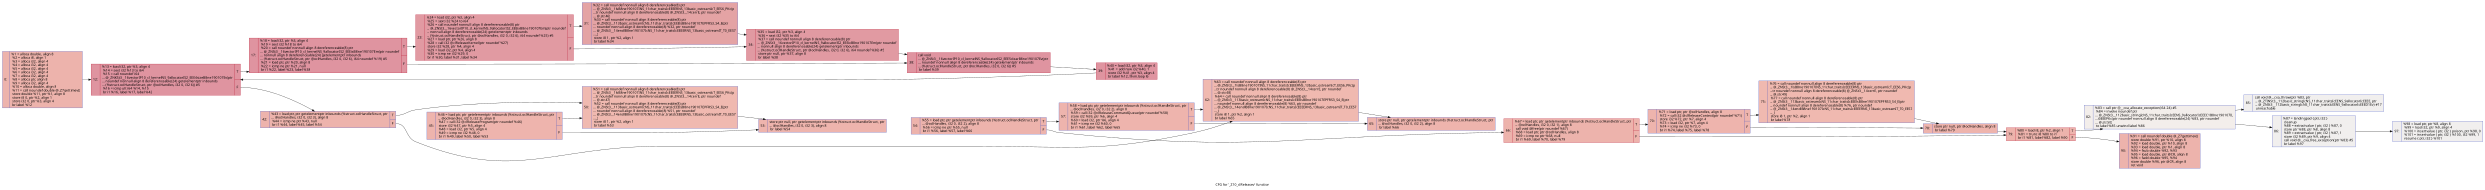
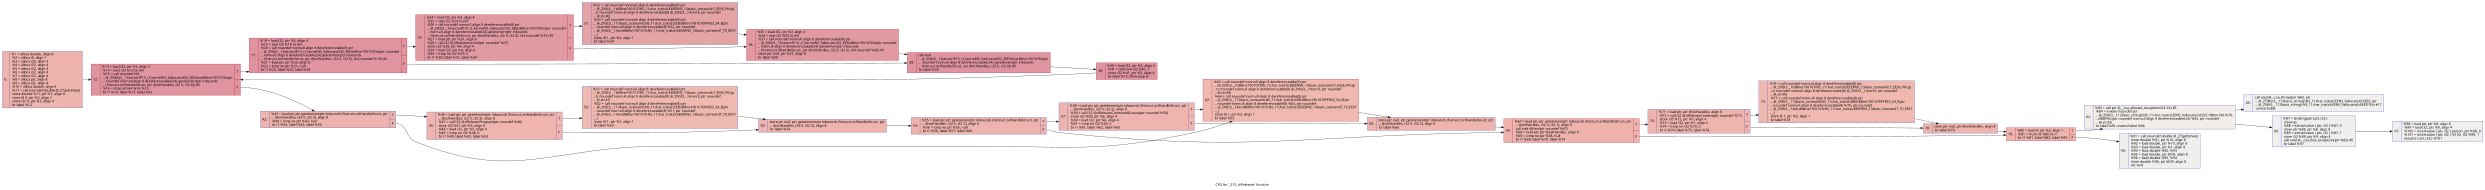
node "62:": color #3d50c3ff -> #b70d28ff
edge "42:" -> "50:": now "42:" -> "45:"
edge "53:" -> "54:": added
edge "65:" -> "66:": added
node "90:": fillcolor #d6524470 -> #e0dbd870
